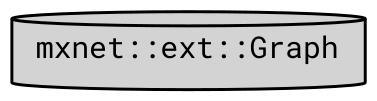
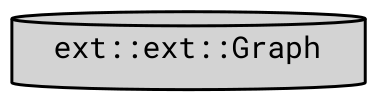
node "mxnet::ext::Graph": label "mxnet::ext::Graph" -> "ext::ext::Graph"
